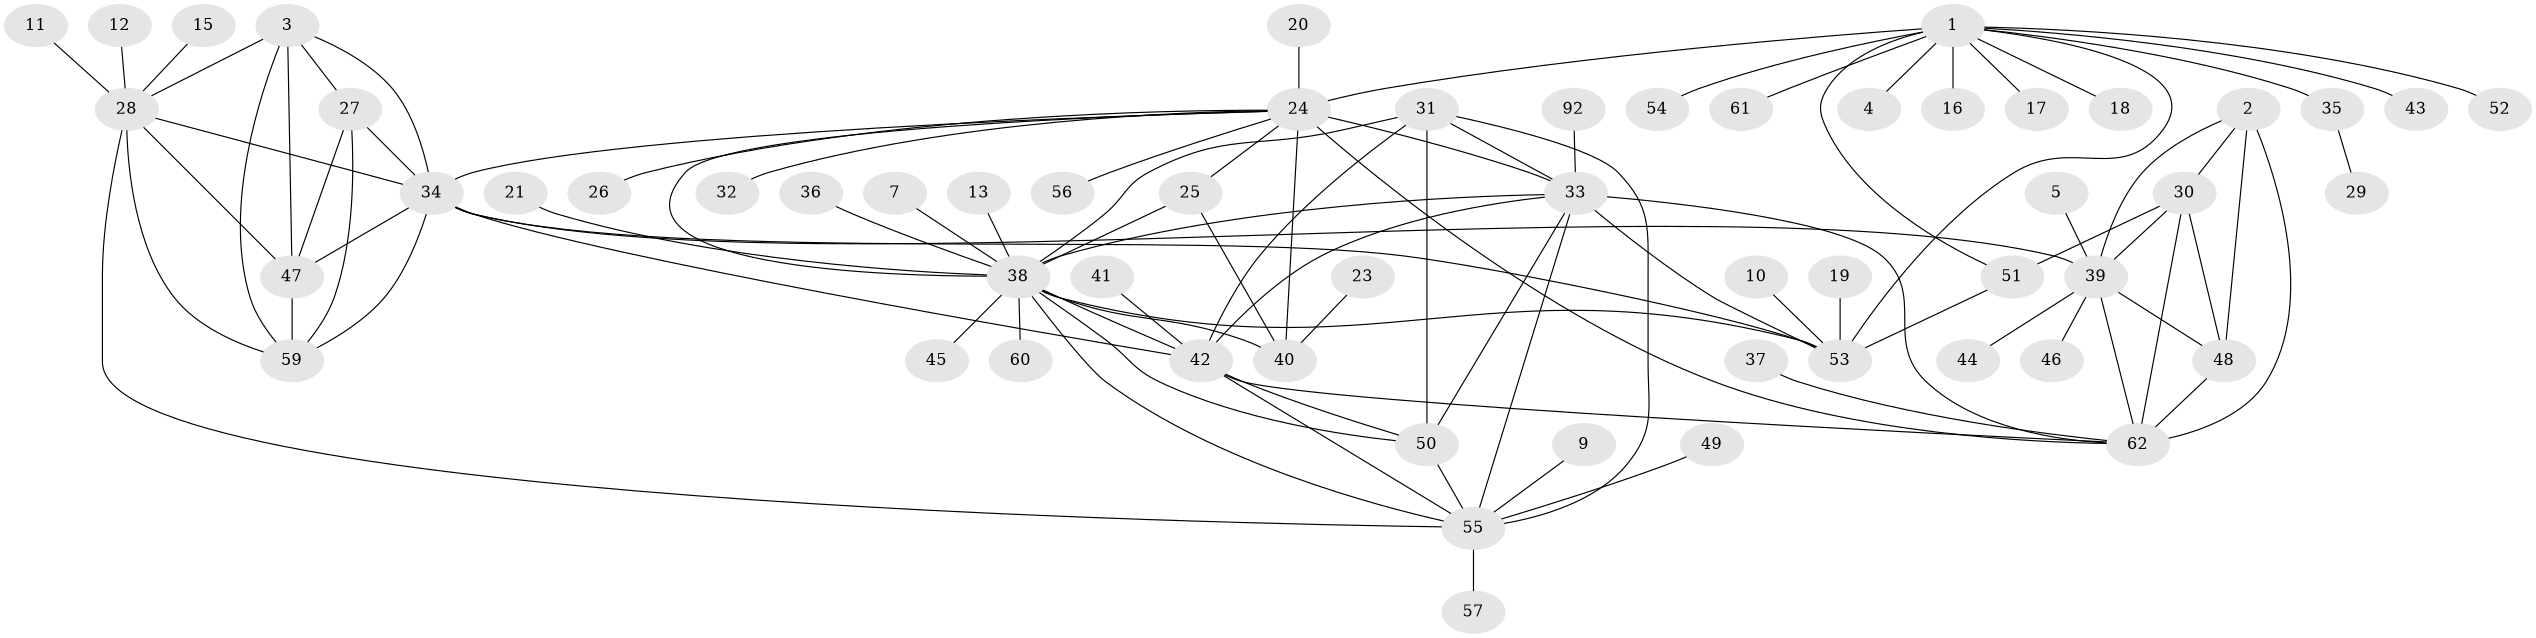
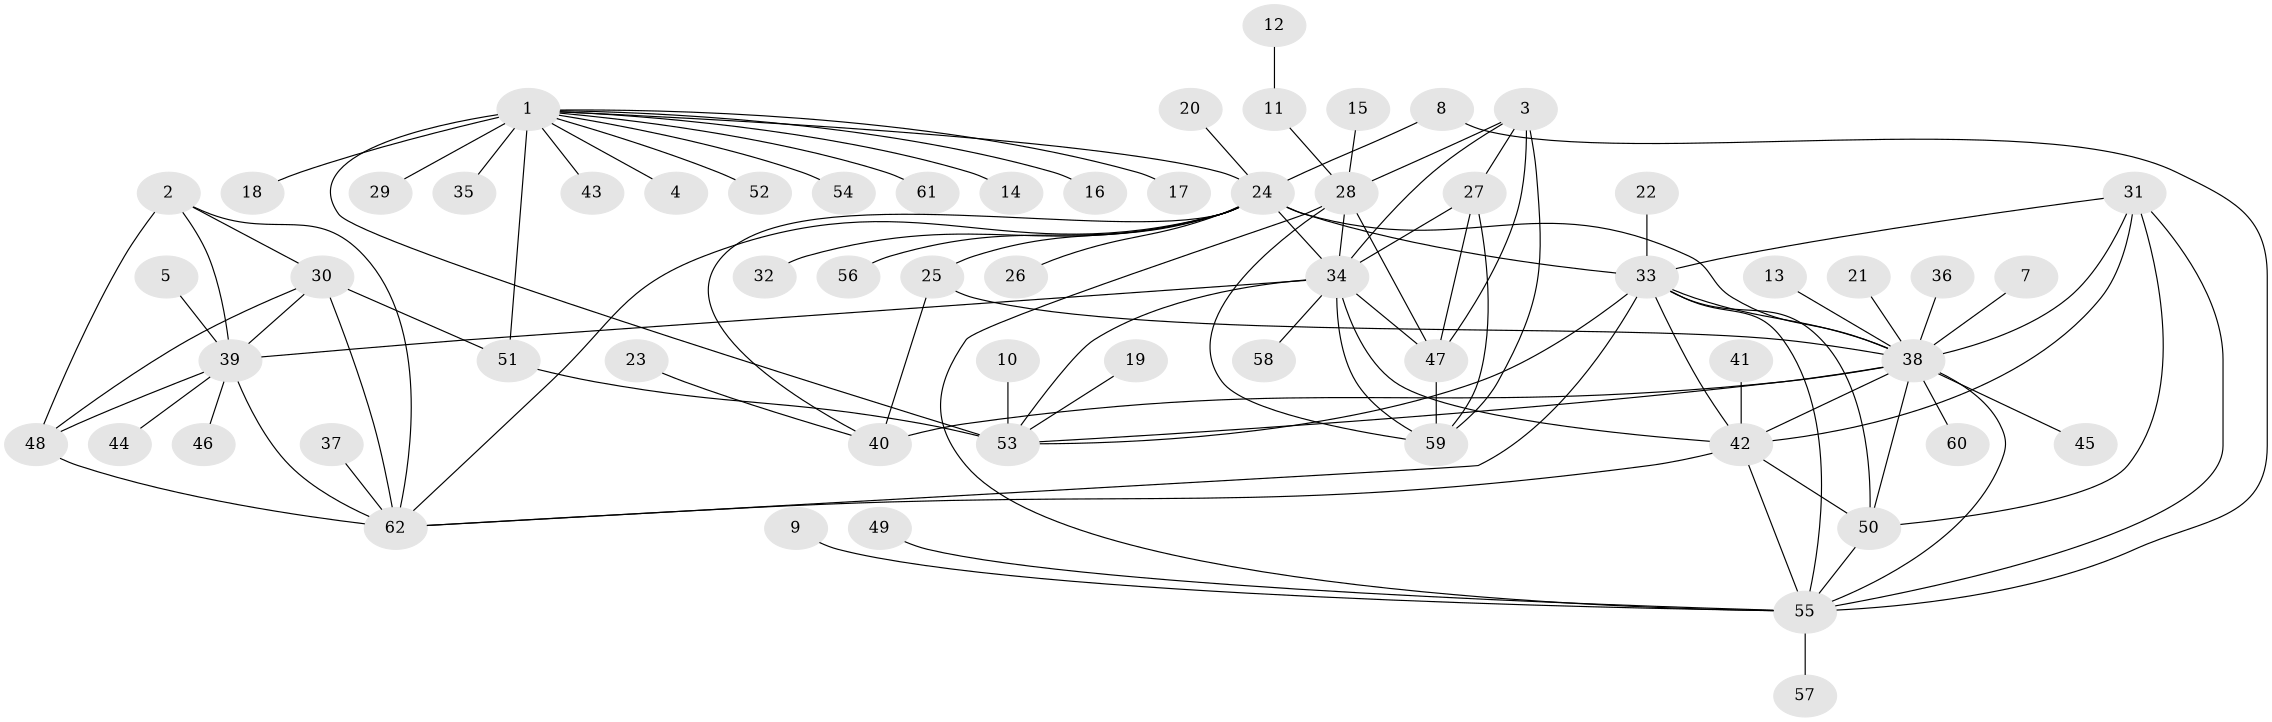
edge "12" -- "28": now "12" -- "11"
node "8": added
node "92": label "92" -> "22"
edge "35" -- "29": now "1" -- "29"
node "14": added
node "58": added
